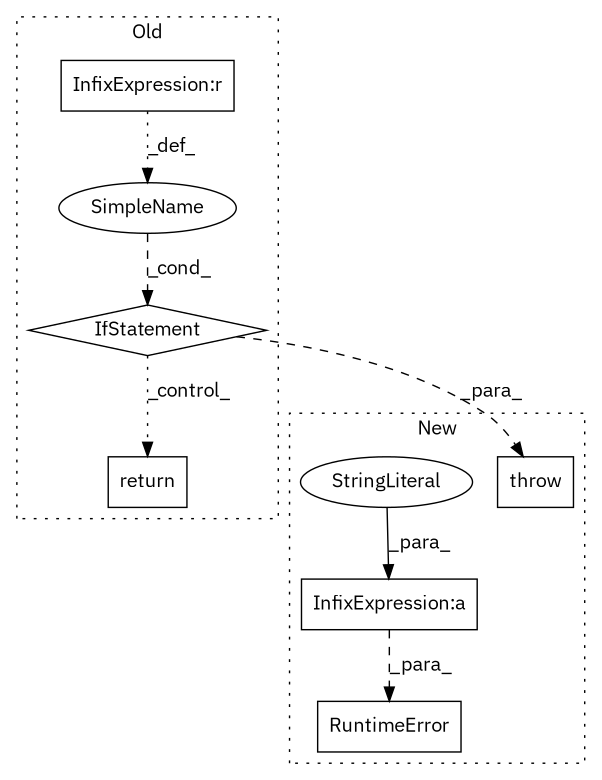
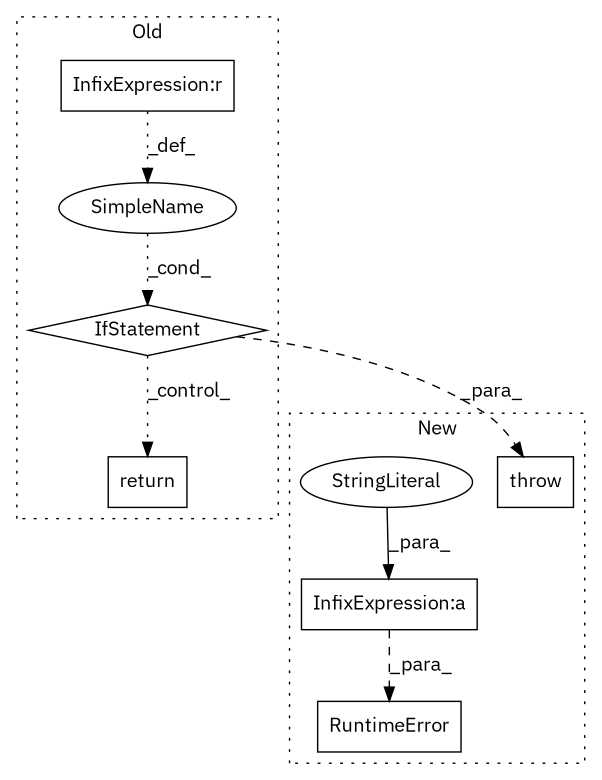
edge "SimpleName" -> "IfStatement": style dashed -> dotted
